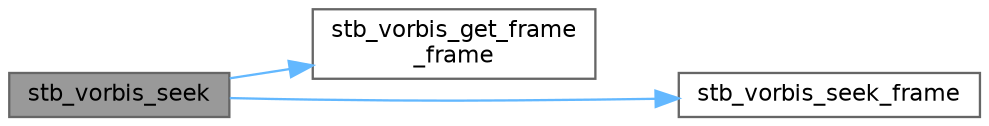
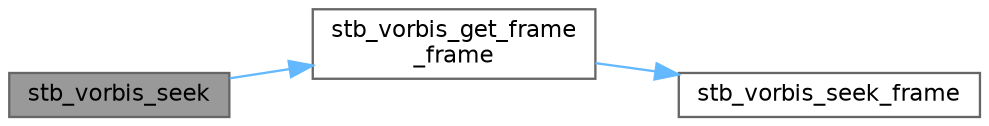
edge "stb_vorbis_seek" -> "stb_vorbis_seek_frame": now "stb_vorbis_get_frame _frame" -> "stb_vorbis_seek_frame"
